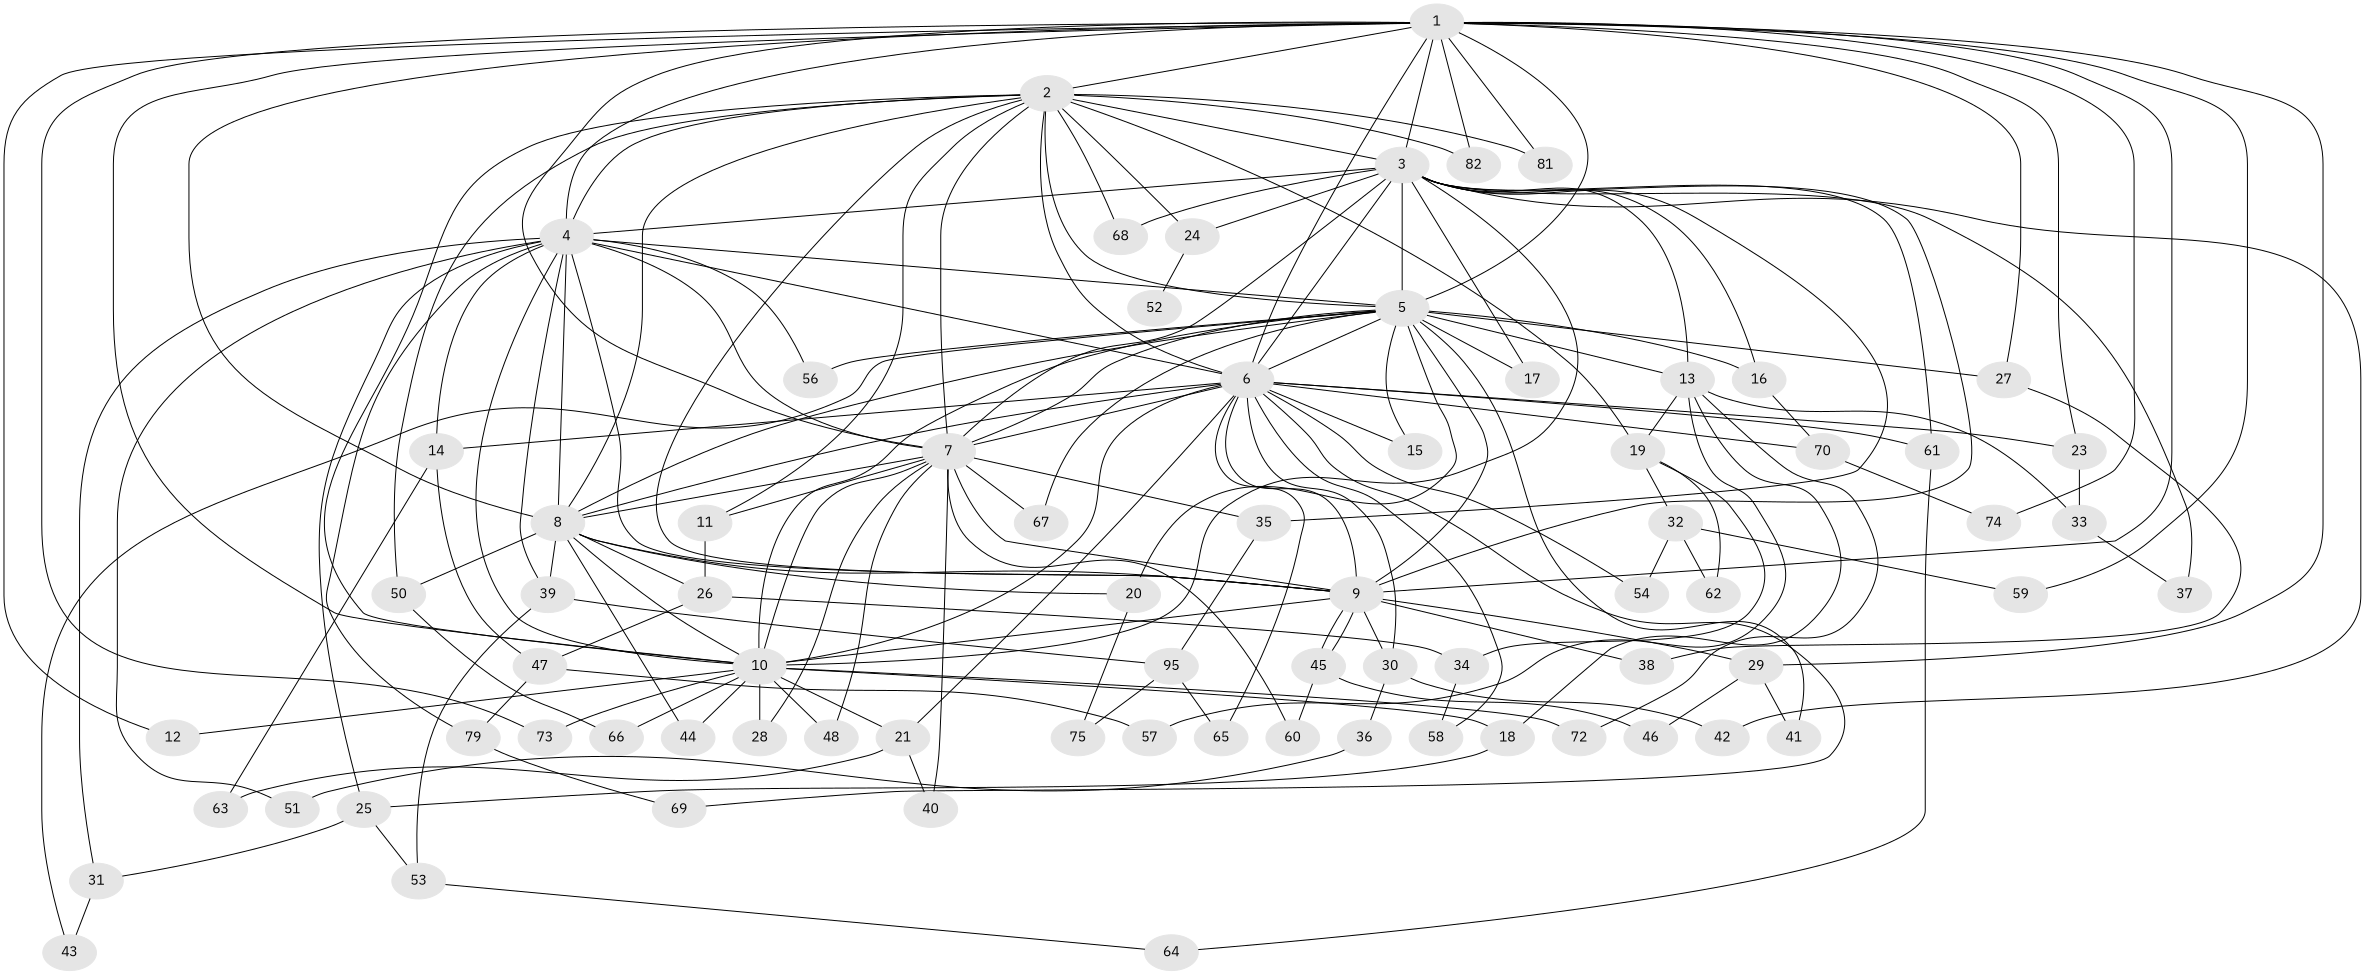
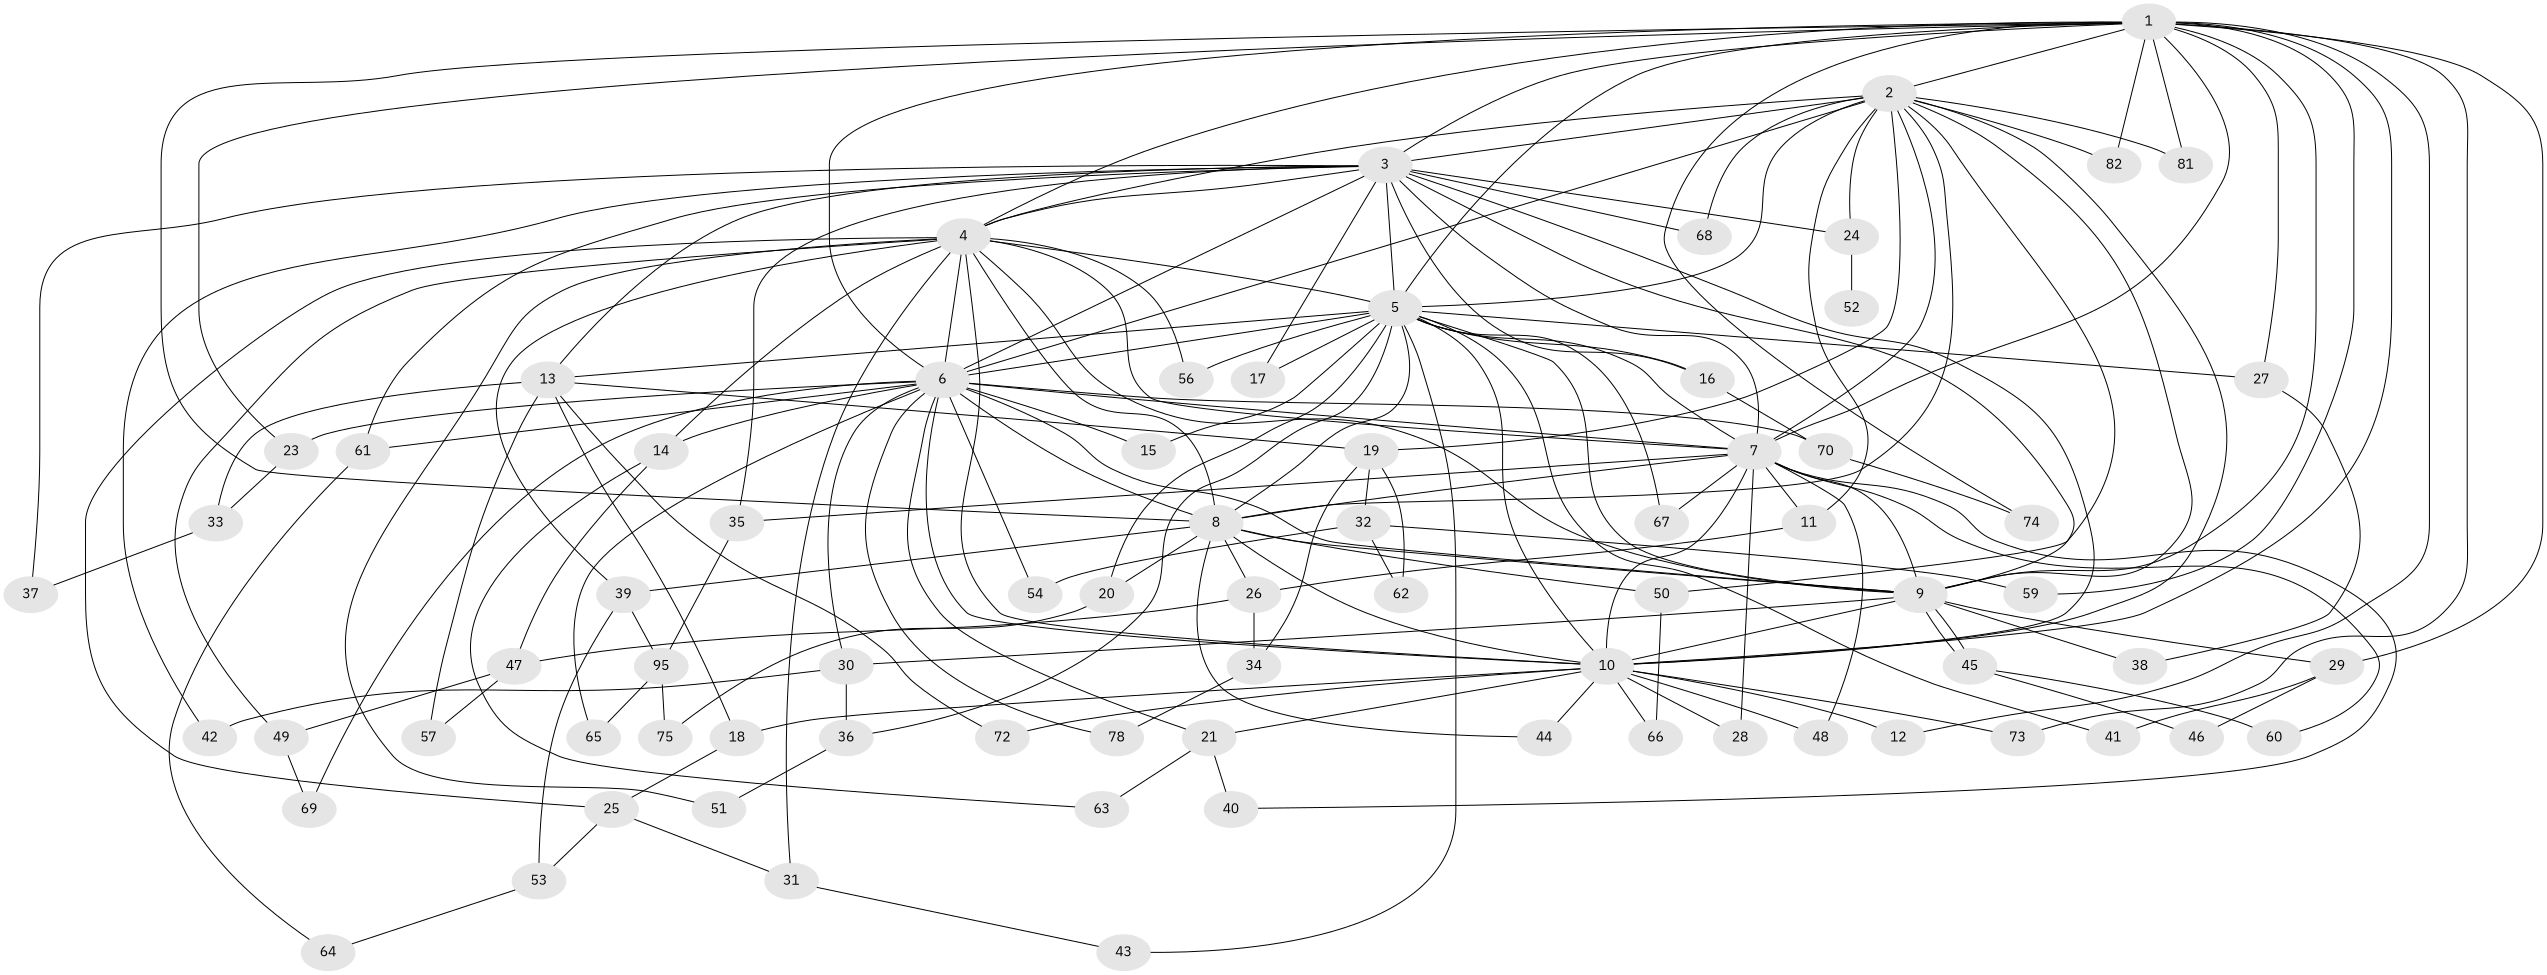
edge "5" -- "36": added
node "79": label "79" -> "49"
node "58": label "58" -> "78"
